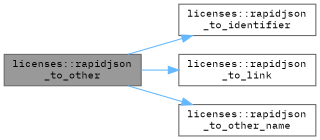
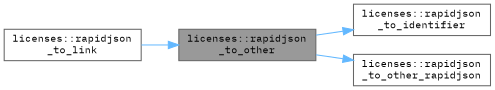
edge "licenses::rapidjson _to_other" -> "licenses::rapidjson _to_link": reversed
node "licenses::rapidjson _to_other_name": label "licenses::rapidjson _to_other_name" -> "licenses::rapidjson _to_other_rapidjson"
